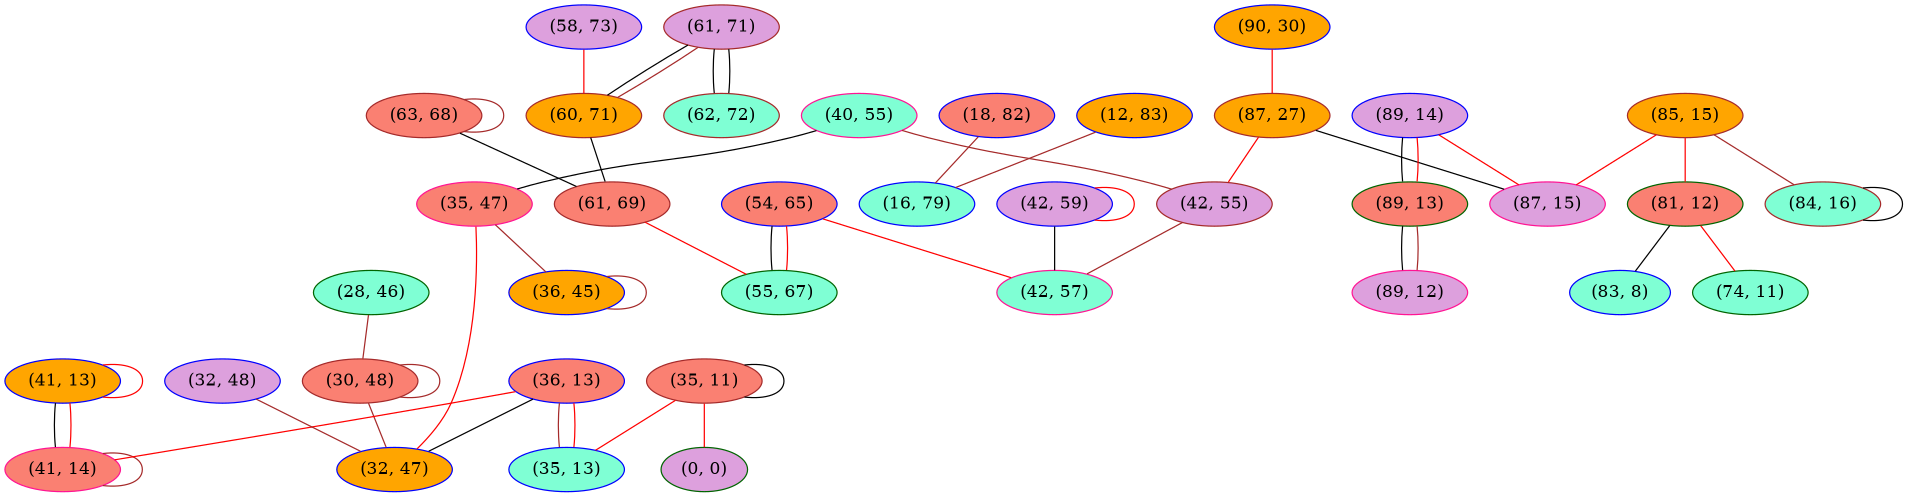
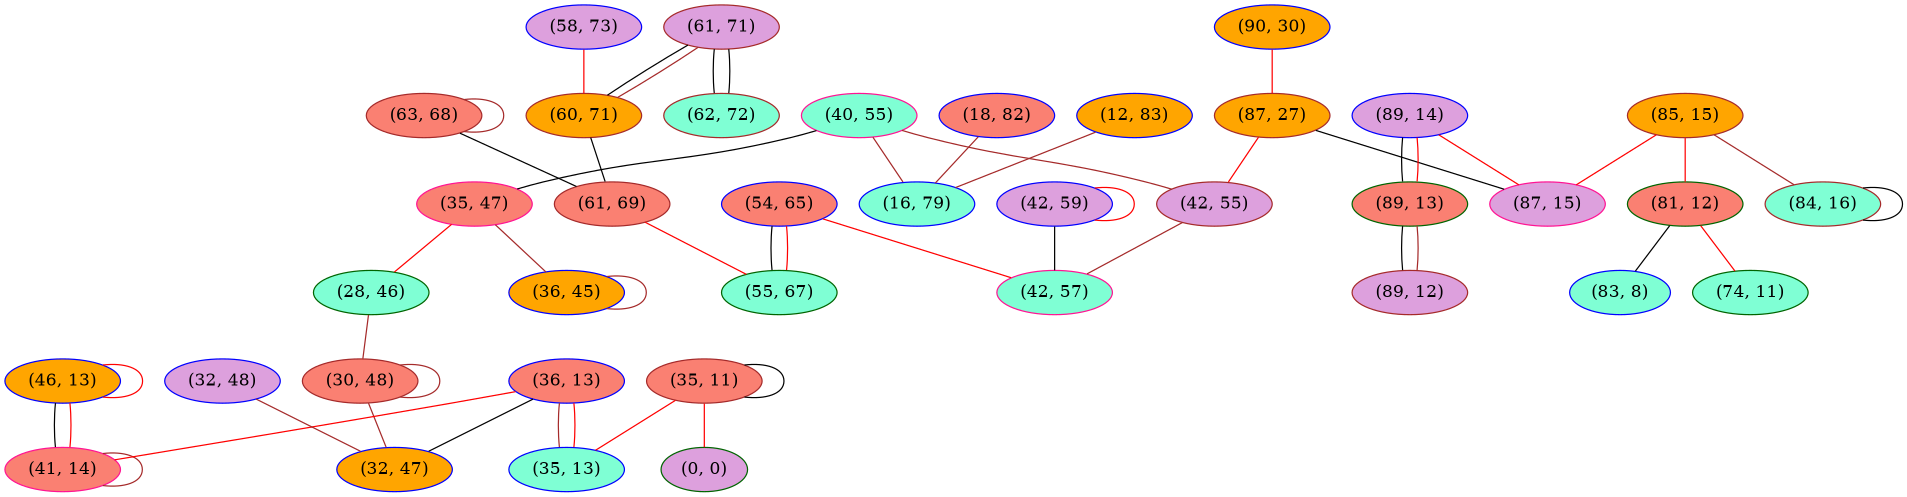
edge "(40, 55)" -- "(16, 79)": added
node "(89, 12)": color deeppink -> brown
edge "(35, 47)" -- "(32, 47)": now "(35, 47)" -- "(28, 46)"
node "(41, 13)": label "(41, 13)" -> "(46, 13)"
